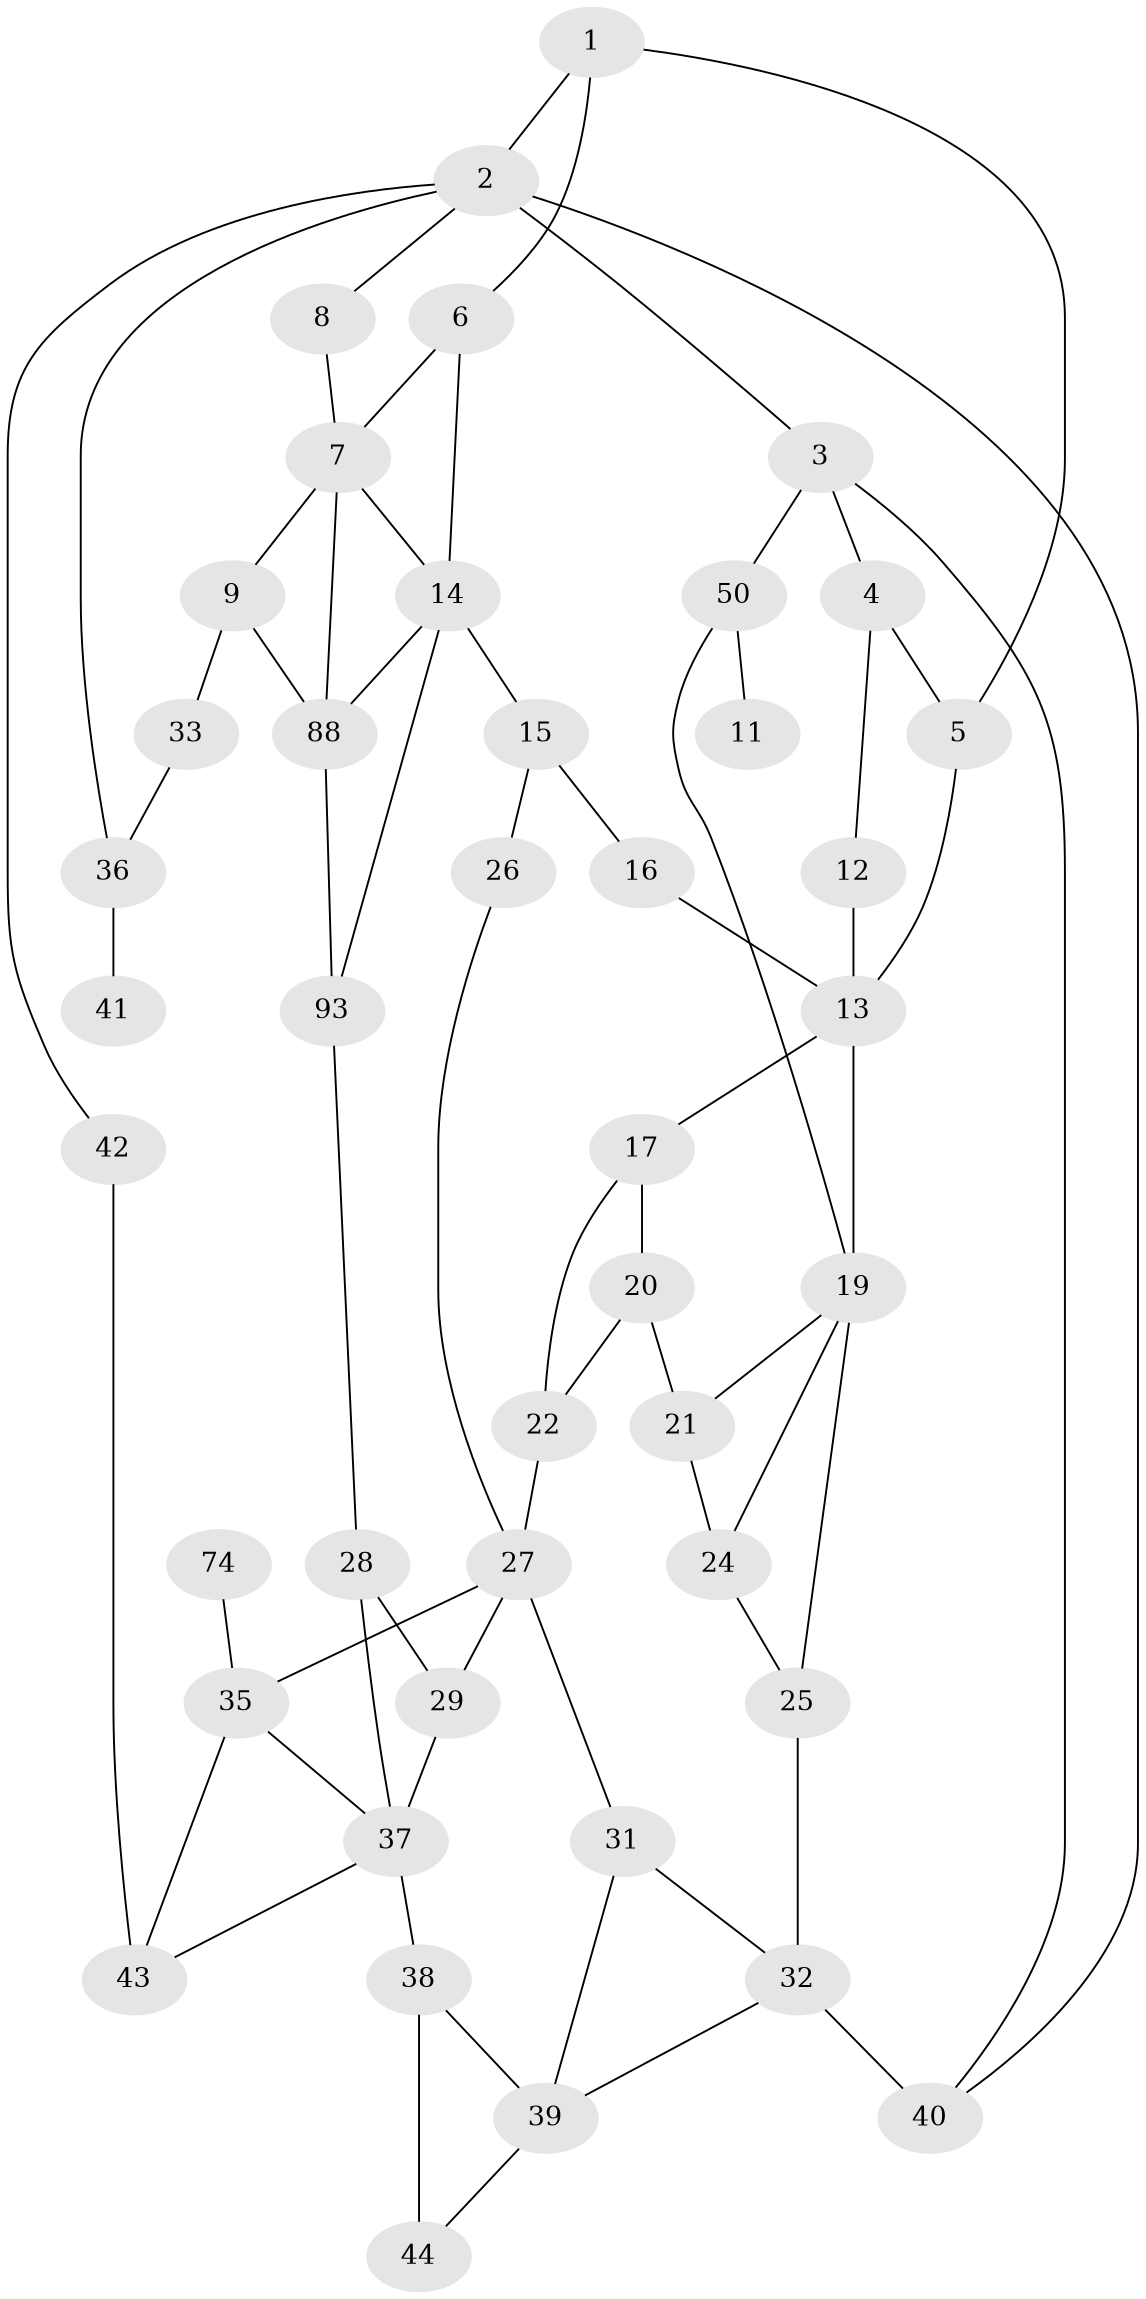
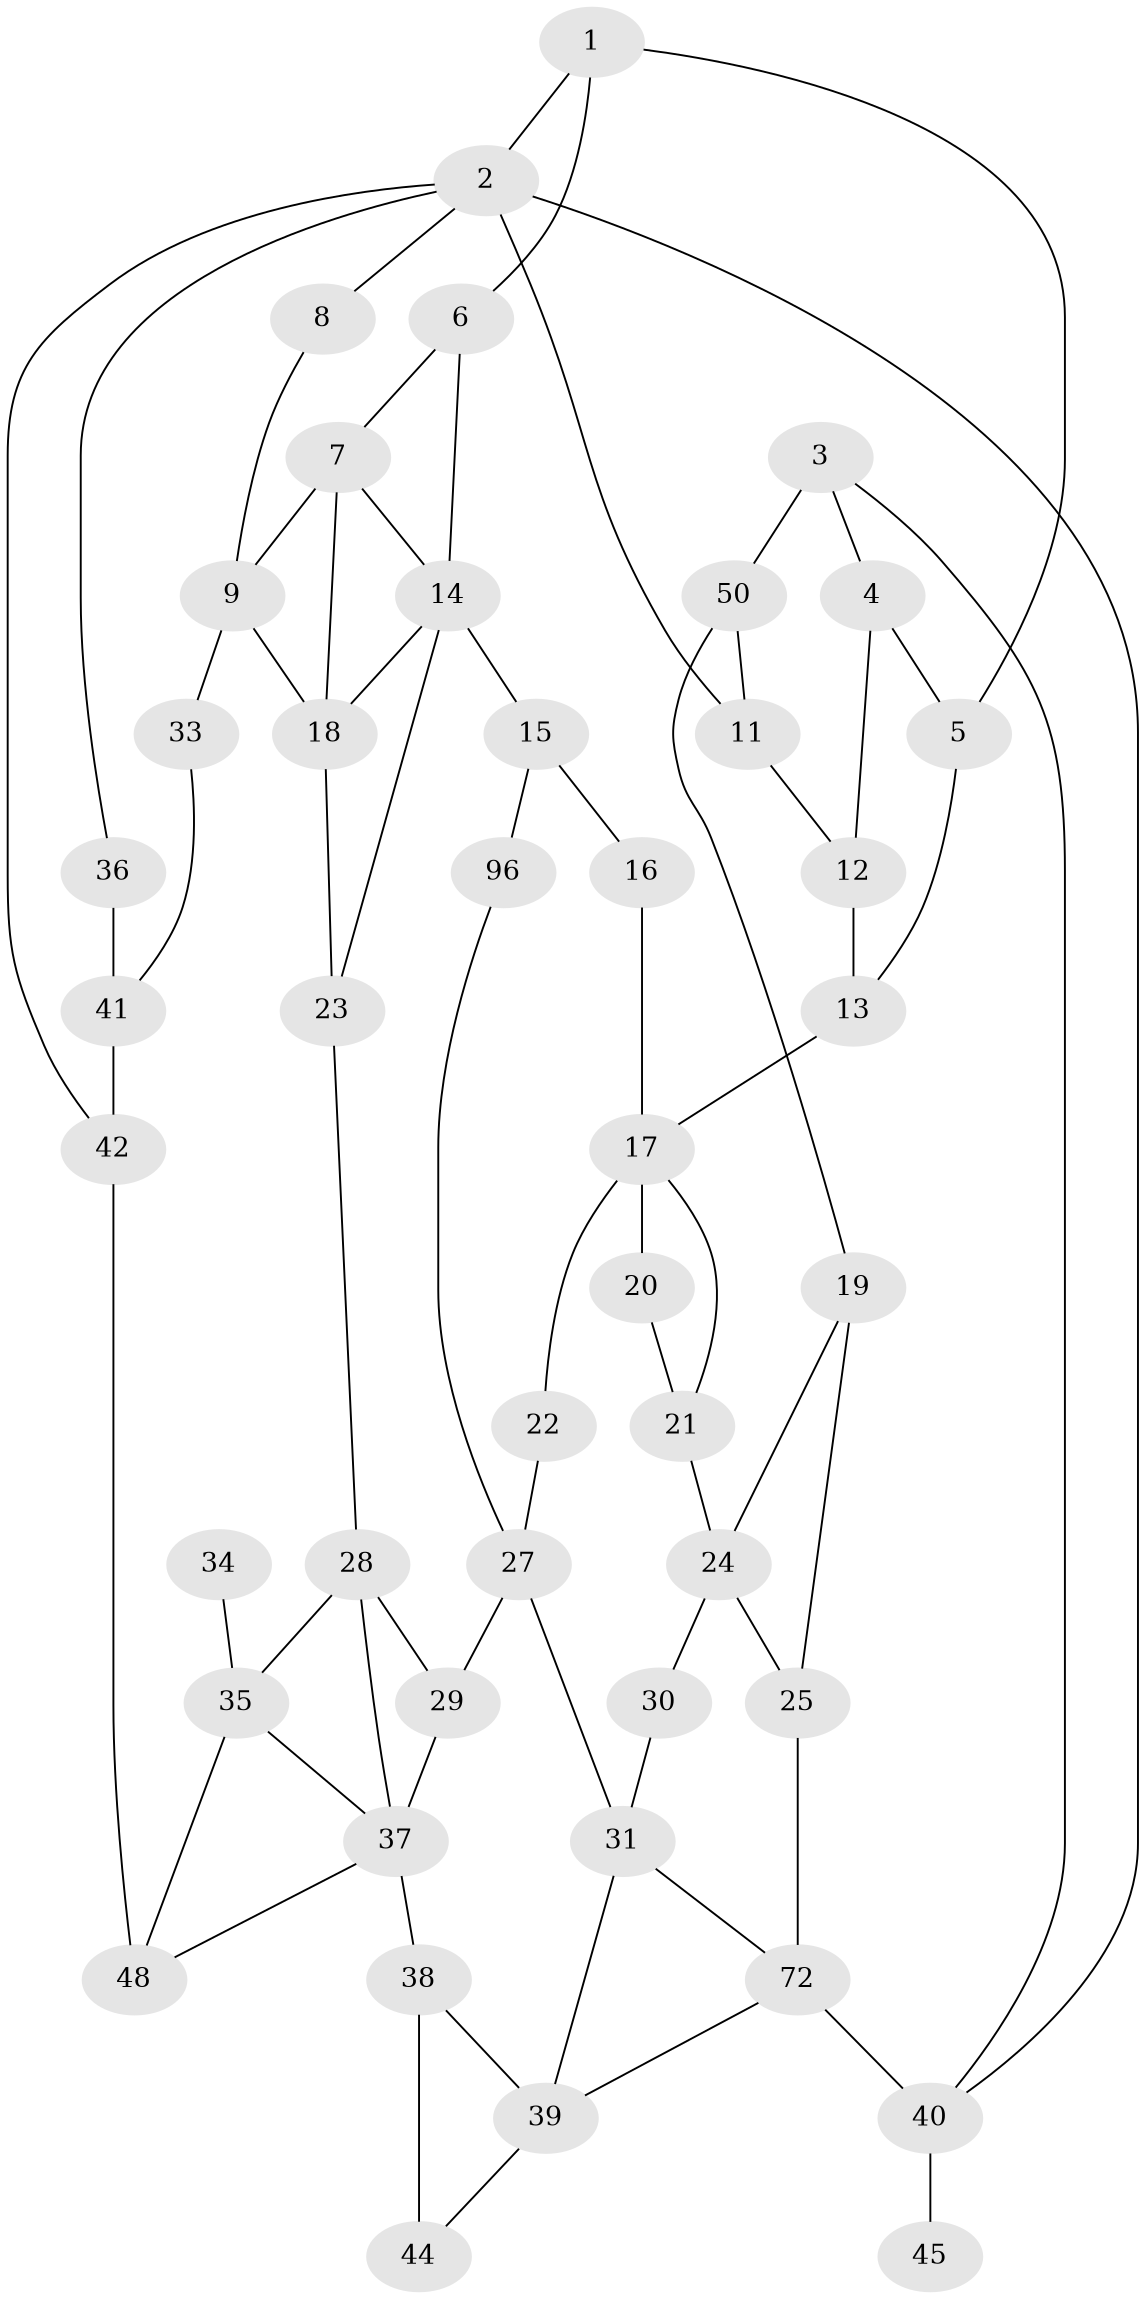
edge "2" -- "3": now "2" -- "11"
edge "8" -- "7": now "8" -- "9"
node "88": label "88" -> "18"
edge "33" -- "36": now "33" -- "41"
edge "11" -- "12": added
node "26": label "26" -> "96"
edge "16" -- "13": now "16" -- "17"
node "93": label "93" -> "23"
edge "41" -- "42": added
edge "13" -- "19": removed
edge "20" -- "22": removed
edge "19" -- "21": now "17" -- "21"
node "74": label "74" -> "34"
edge "27" -- "35": now "28" -- "35"
node "30": added
node "43": label "43" -> "48"
node "32": label "32" -> "72"
node "45": added
